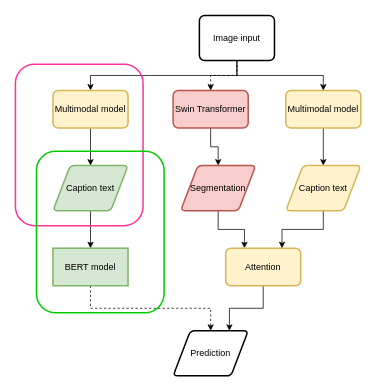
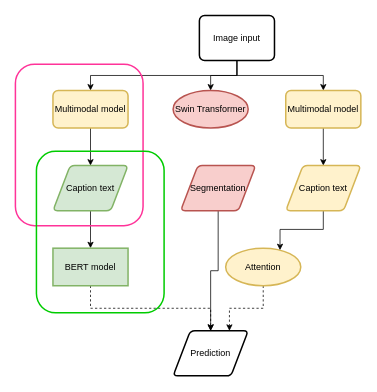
edge "Image input" -> "Swin Transformer": style dashed -> solid
node "Swin Transformer": shape rounded rectangle -> ellipse
edge "Swin Transformer" -> "Segmentation": removed
edge "Segmentation" -> "Attention": now "Segmentation" -> "Prediction"
node "Attention": shape rounded rectangle -> ellipse
edge "Attention" -> "Prediction": style solid -> dashed
